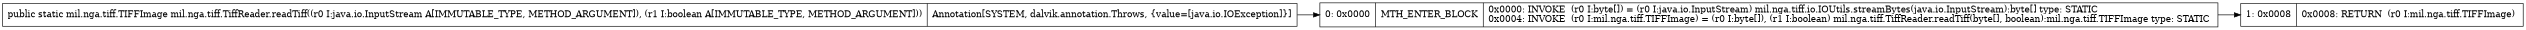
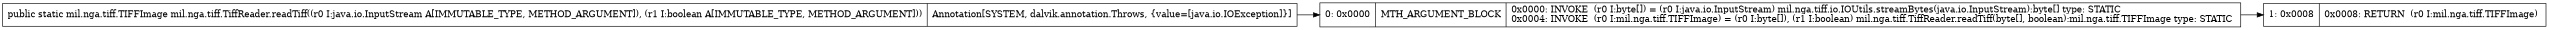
node "0: 0x0000": text "MTH_ENTER_BLOCK" -> "MTH_ARGUMENT_BLOCK"
